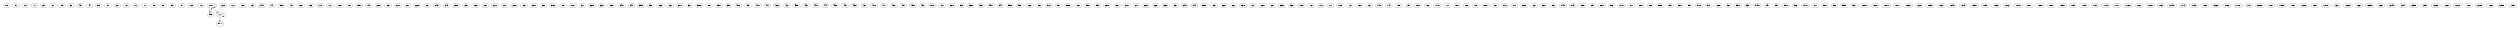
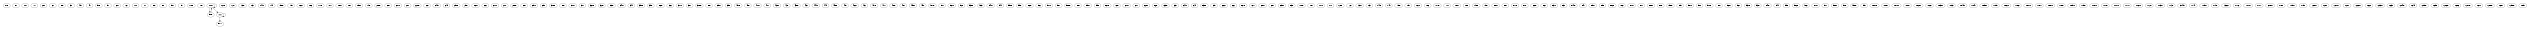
node "79+": added
node "129-": label "129-" -> "189-"
